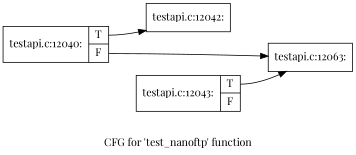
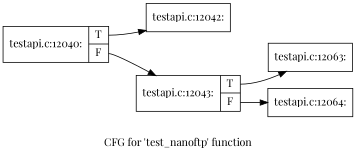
edge "testapi.c:12040:" -> "testapi.c:12063:": now "testapi.c:12040:" -> "testapi.c:12043:"
node "testapi.c:12064:": added
